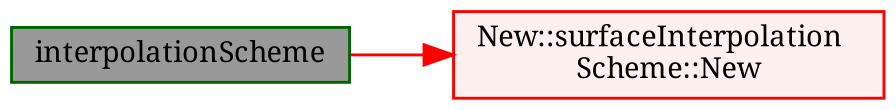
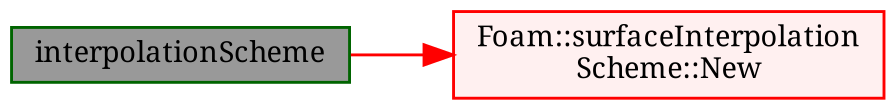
node "New::surfaceInterpolation Scheme::New": label "New::surfaceInterpolation Scheme::New" -> "Foam::surfaceInterpolation Scheme::New"
